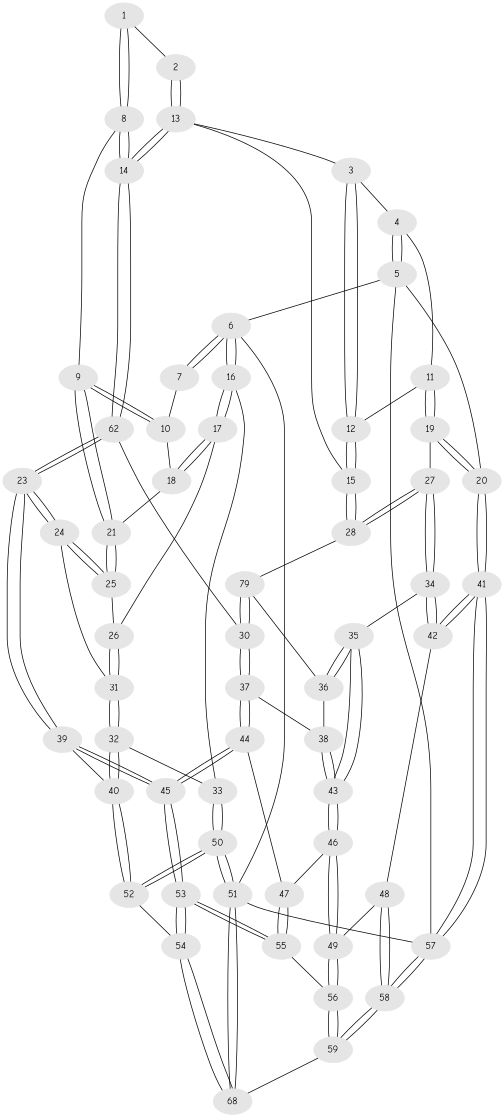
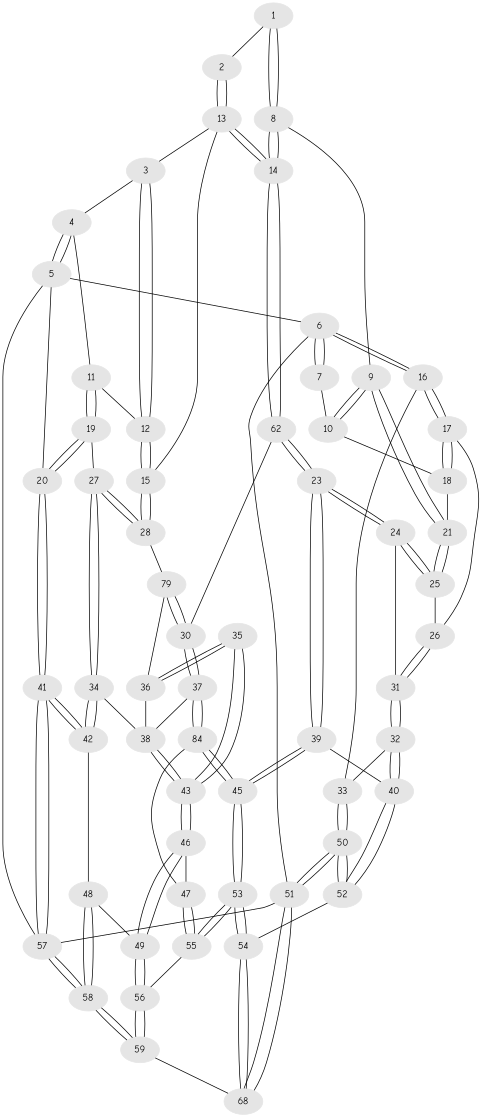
edge "34" -- "35": now "34" -- "38"
node "44": label "44" -> "84"
